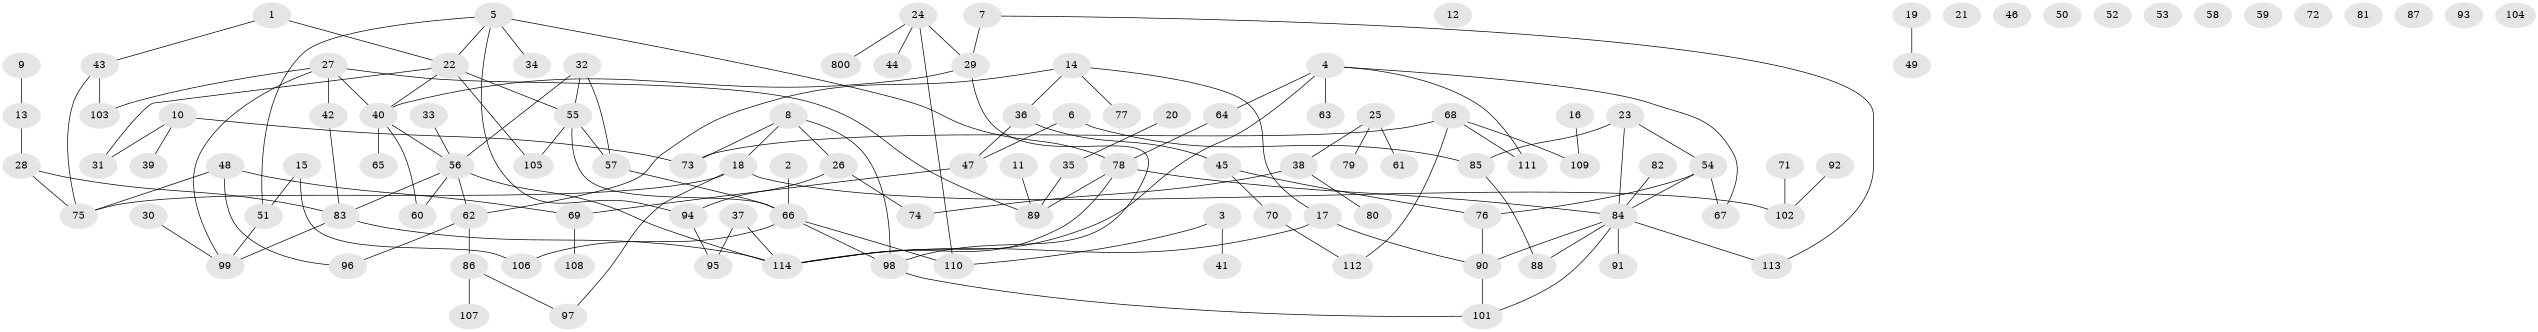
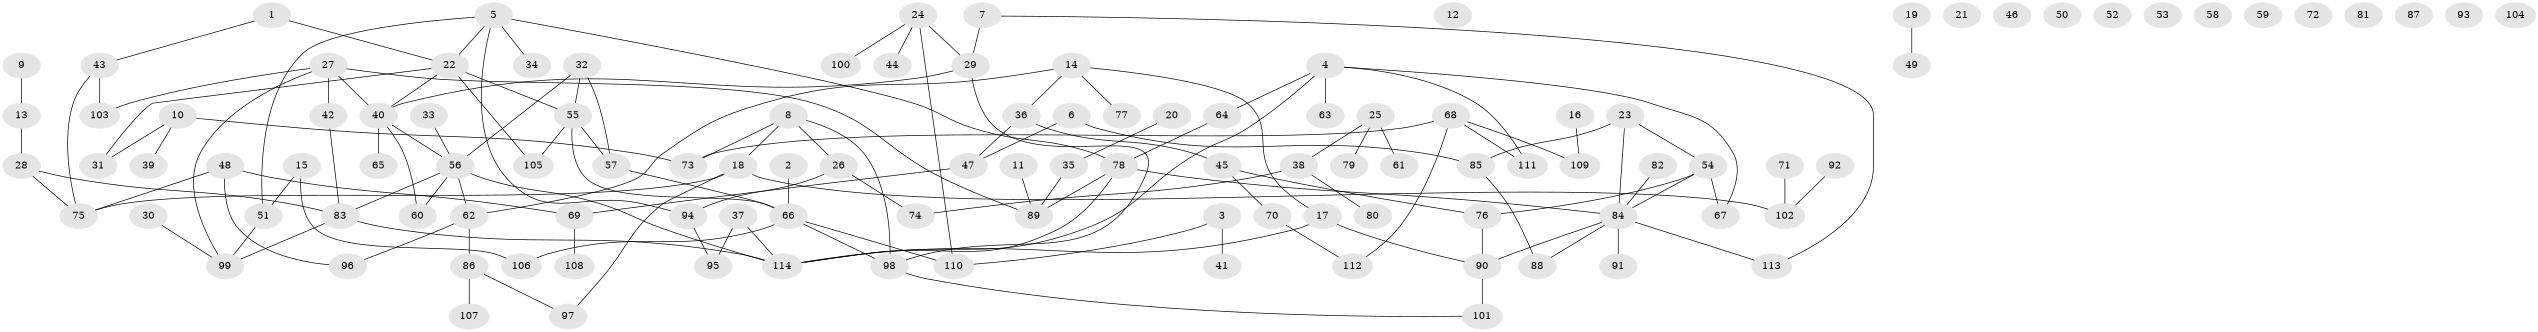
node "800": label "800" -> "100"
edge "84" -- "101": removed
